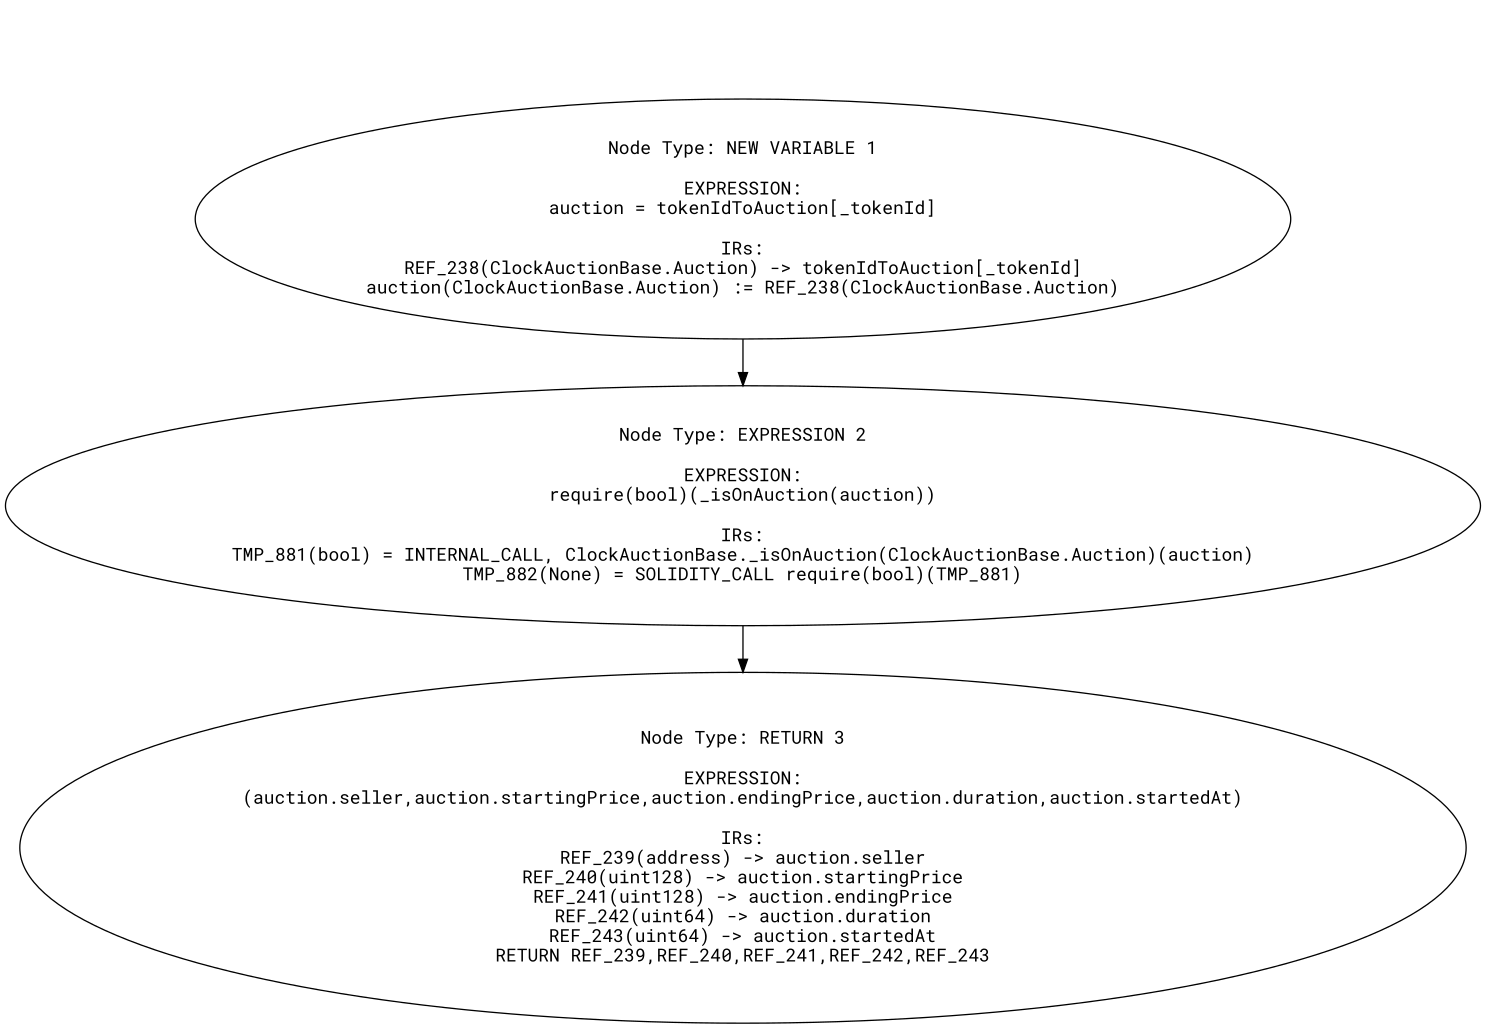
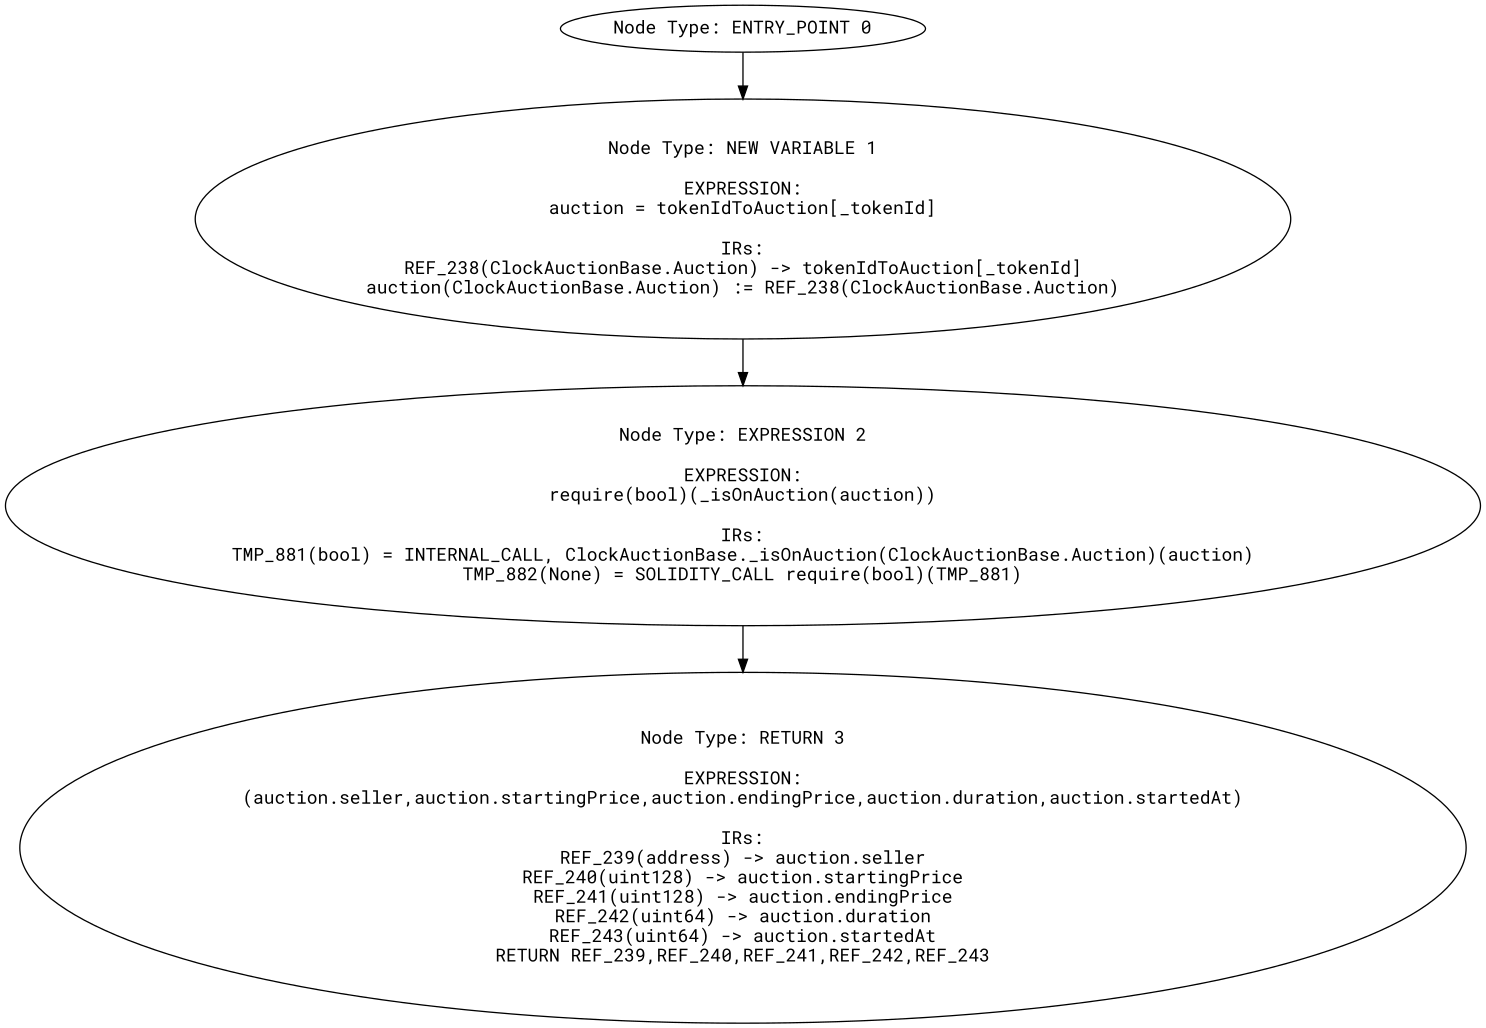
node "Node Type: ENTRY_POINT 0": added
